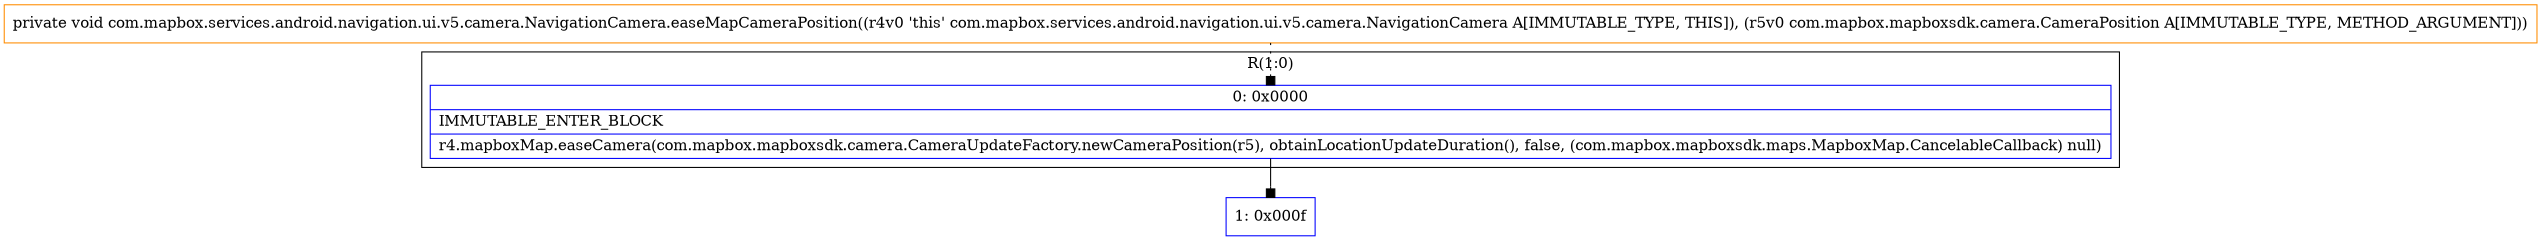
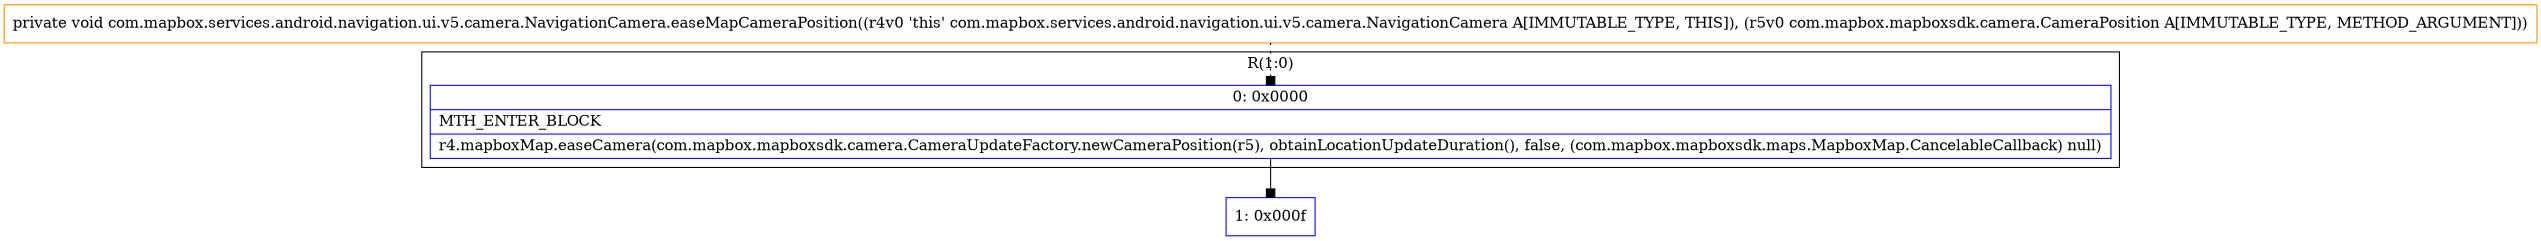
node "0: 0x0000": text "IMMUTABLE_ENTER_BLOCK" -> "MTH_ENTER_BLOCK"
